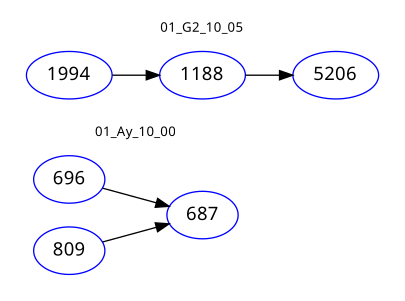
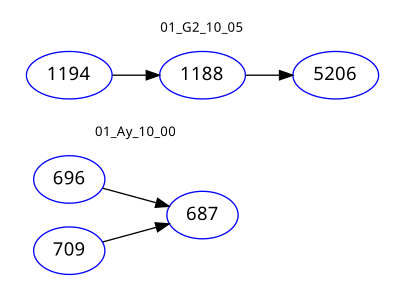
node "1994": label "1994" -> "1194"
node "809": label "809" -> "709"
